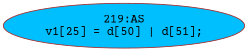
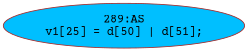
node "219:AS v1[25] = d[50] | d[51];": label "219:AS v1[25] = d[50] | d[51];" -> "289:AS v1[25] = d[50] | d[51];"
